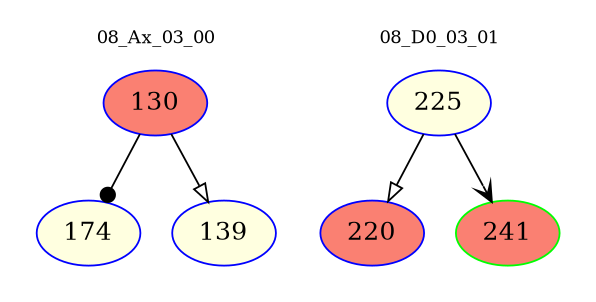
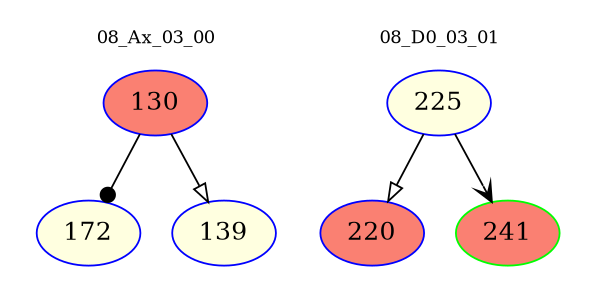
node "174": label "174" -> "172"
